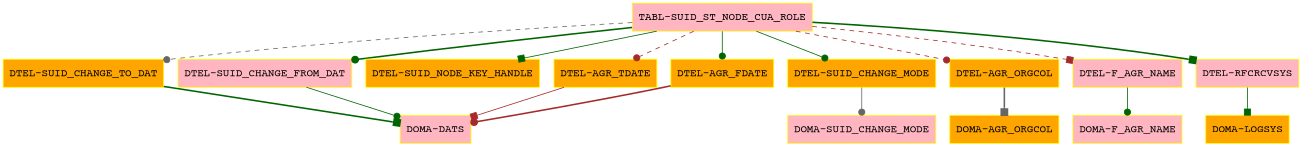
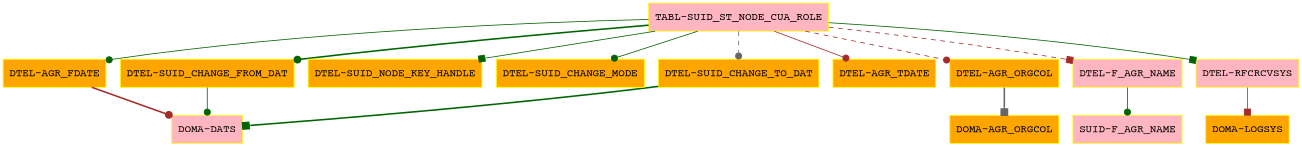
edge "TABL-SUID_ST_NODE_CUA_ROLE" -> "DTEL-RFCRCVSYS": style bold -> solid
edge "TABL-SUID_ST_NODE_CUA_ROLE" -> "DTEL-AGR_TDATE": style dashed -> solid
node "DTEL-SUID_CHANGE_FROM_DAT": fillcolor lightpink -> orange
edge "DTEL-RFCRCVSYS" -> "DOMA-LOGSYS": color darkgreen -> brown
edge "DTEL-AGR_TDATE" -> "DOMA-DATS": removed
node "DOMA-SUID_CHANGE_MODE": removed
node "DOMA-F_AGR_NAME": label "DOMA-F_AGR_NAME" -> "SUID-F_AGR_NAME"
